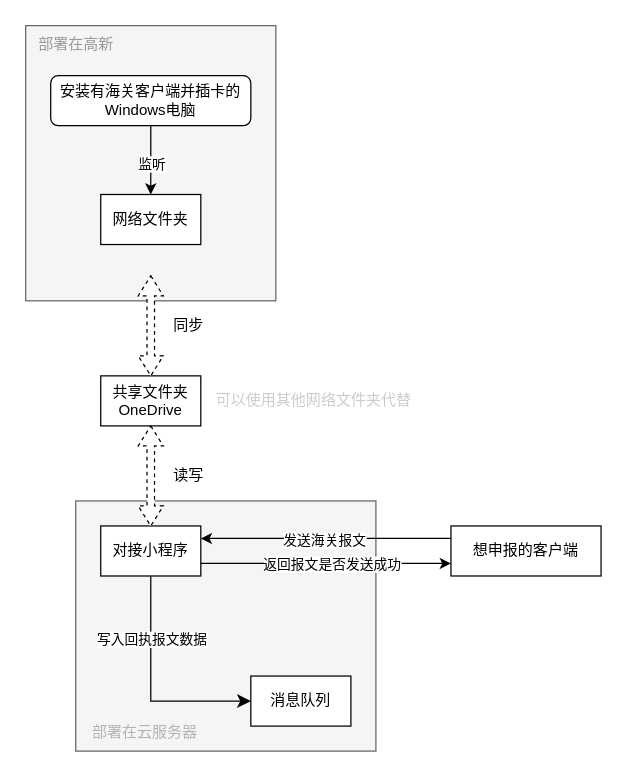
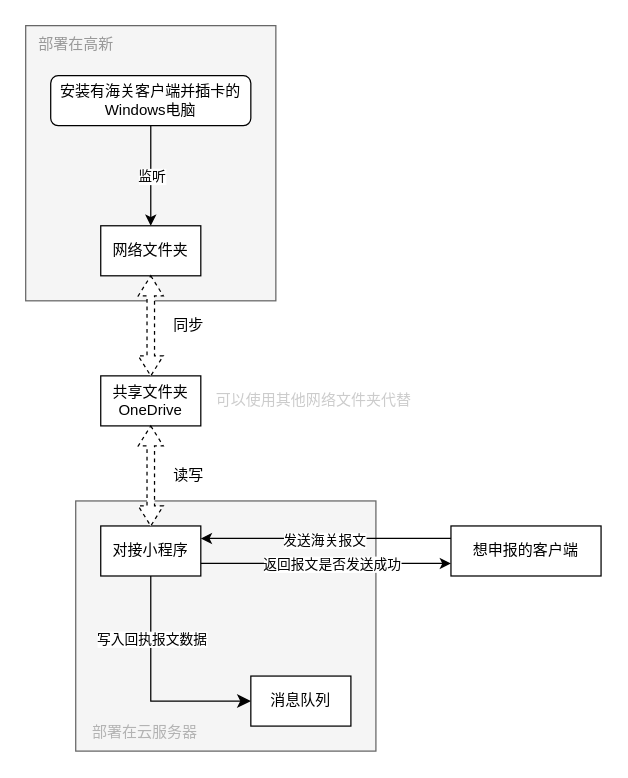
node "网络文件夹": moved (151, 219) -> (151, 251)
